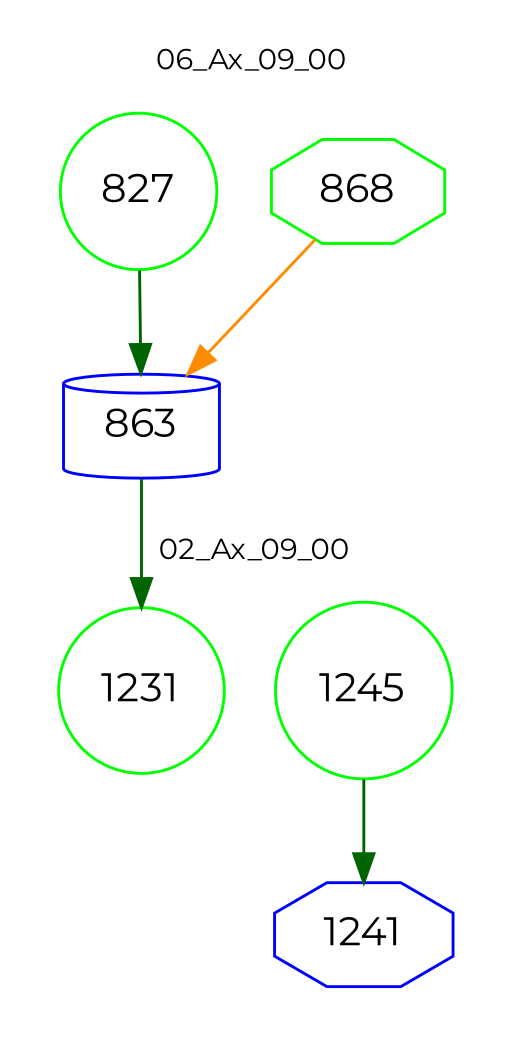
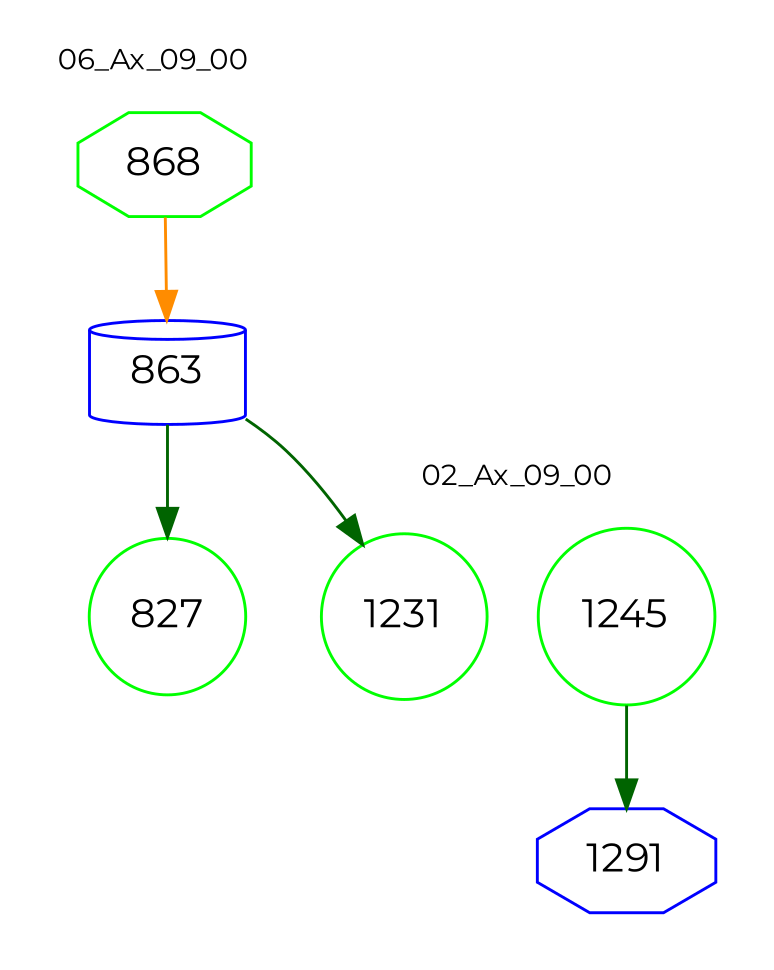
edge "827" -> "863": reversed
node "1241": label "1241" -> "1291"
